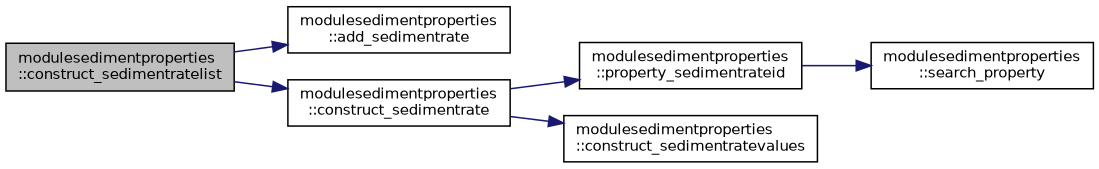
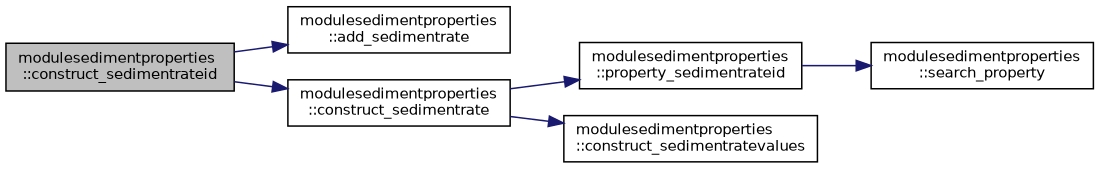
node "modulesedimentproperties ::construct_sedimentratelist": label "modulesedimentproperties ::construct_sedimentratelist" -> "modulesedimentproperties ::construct_sedimentrateid"
